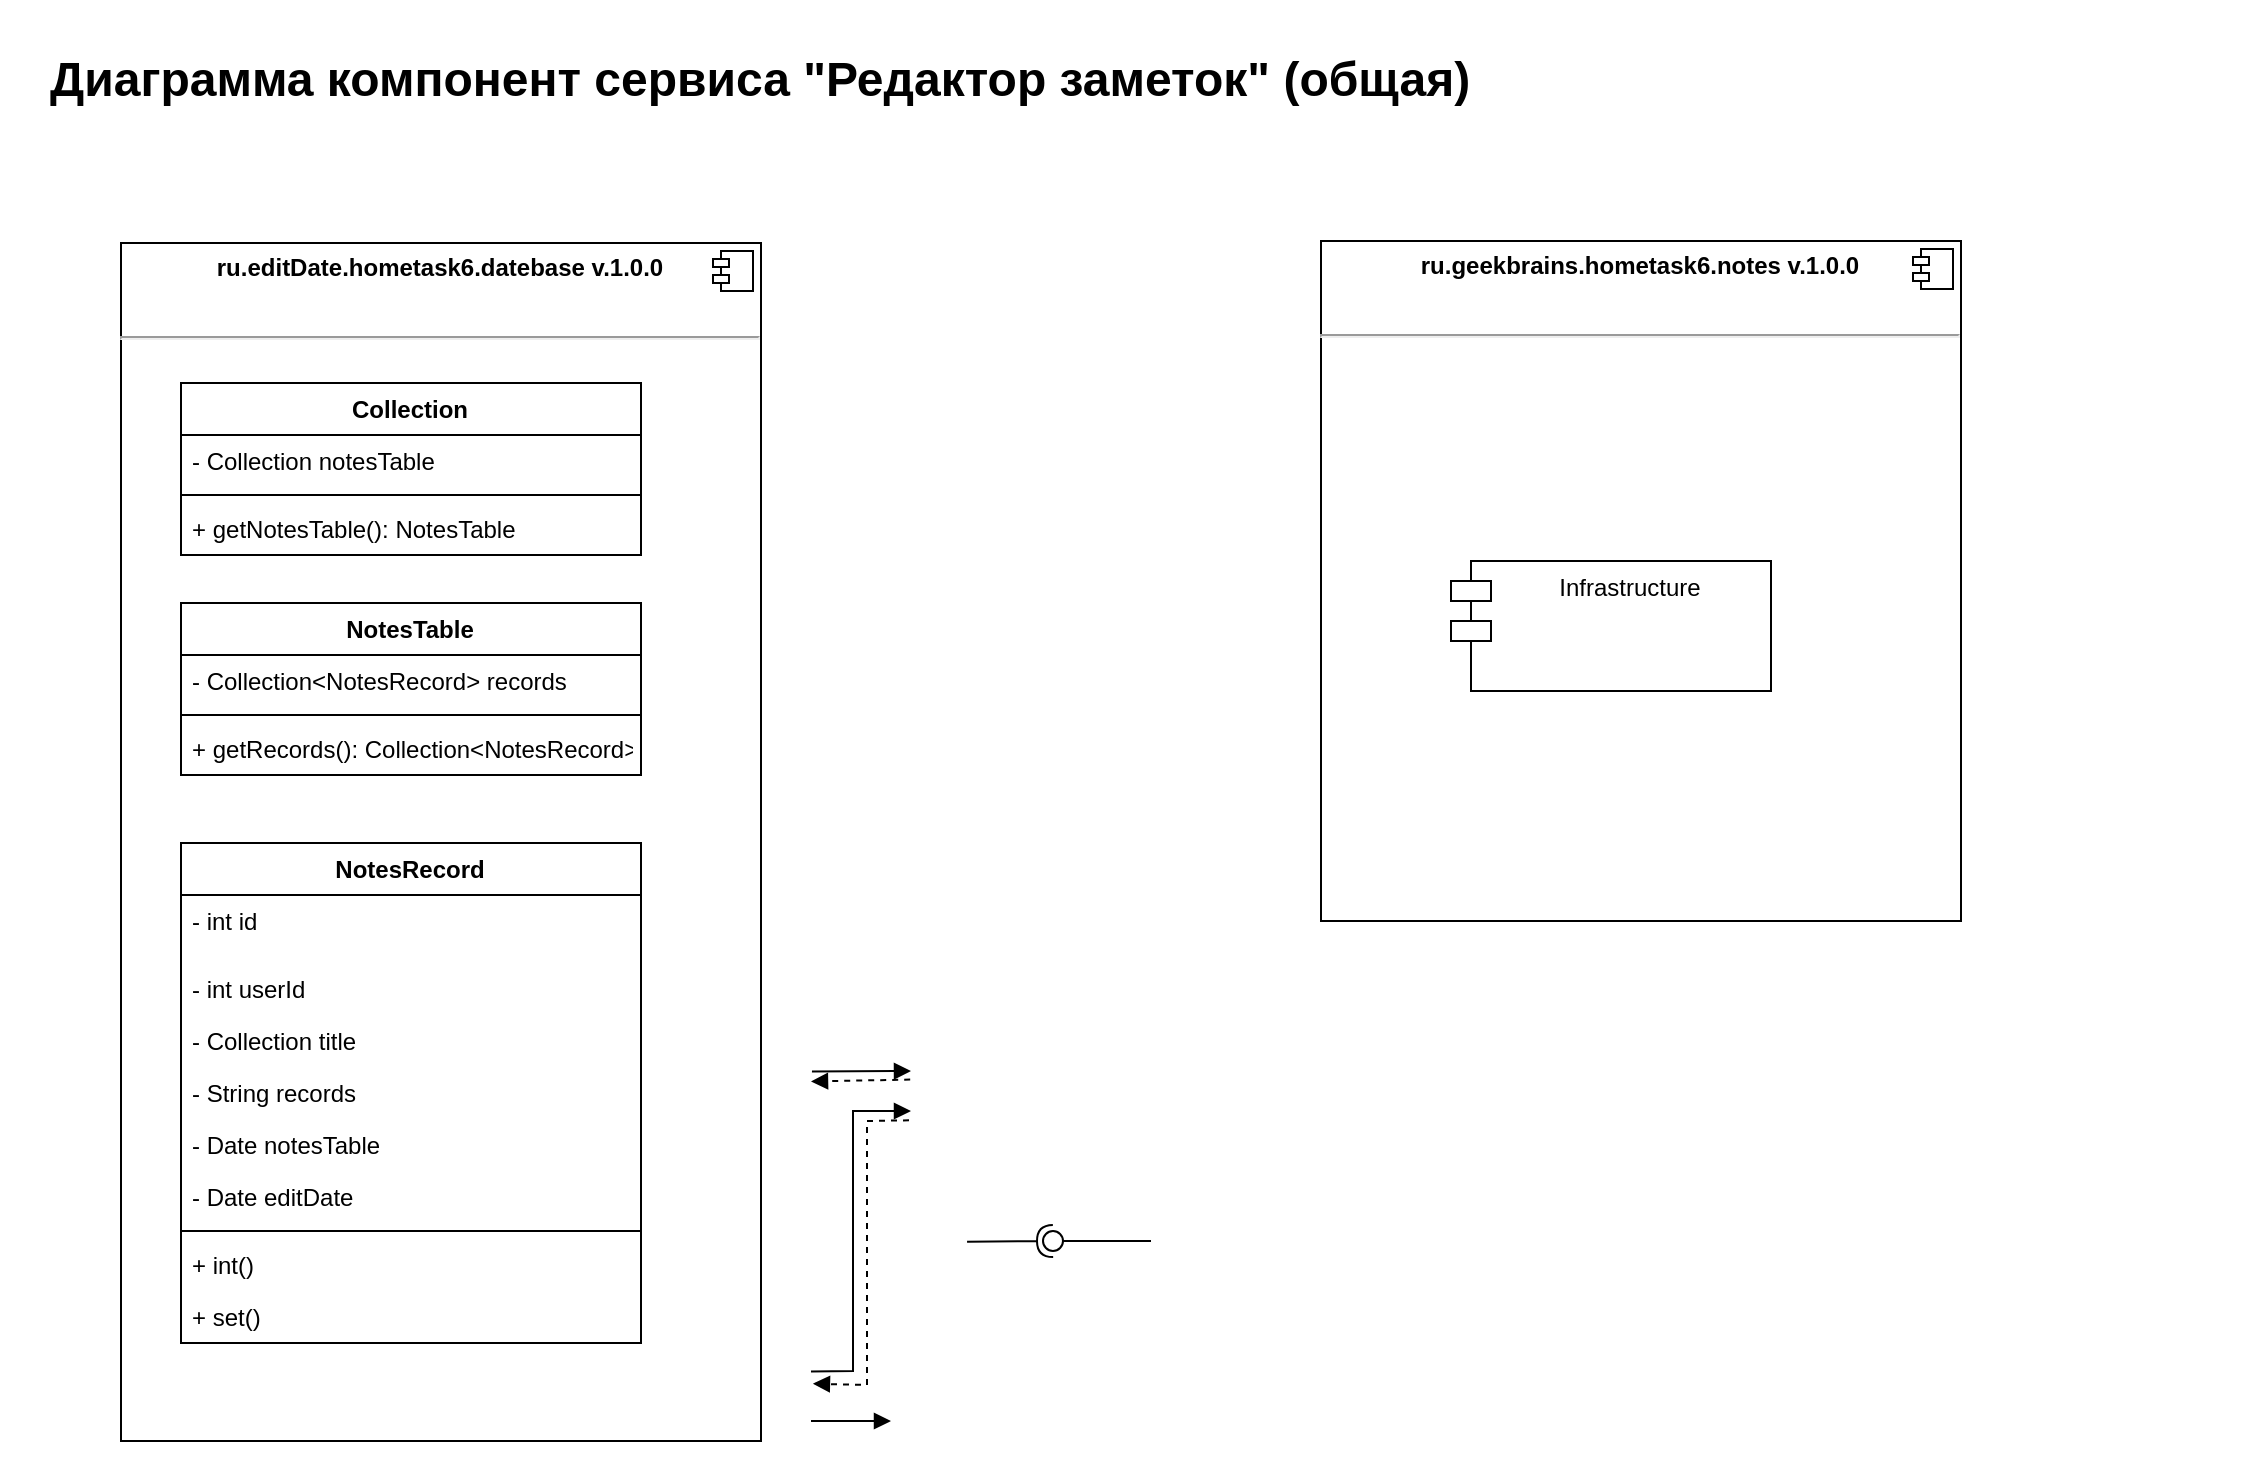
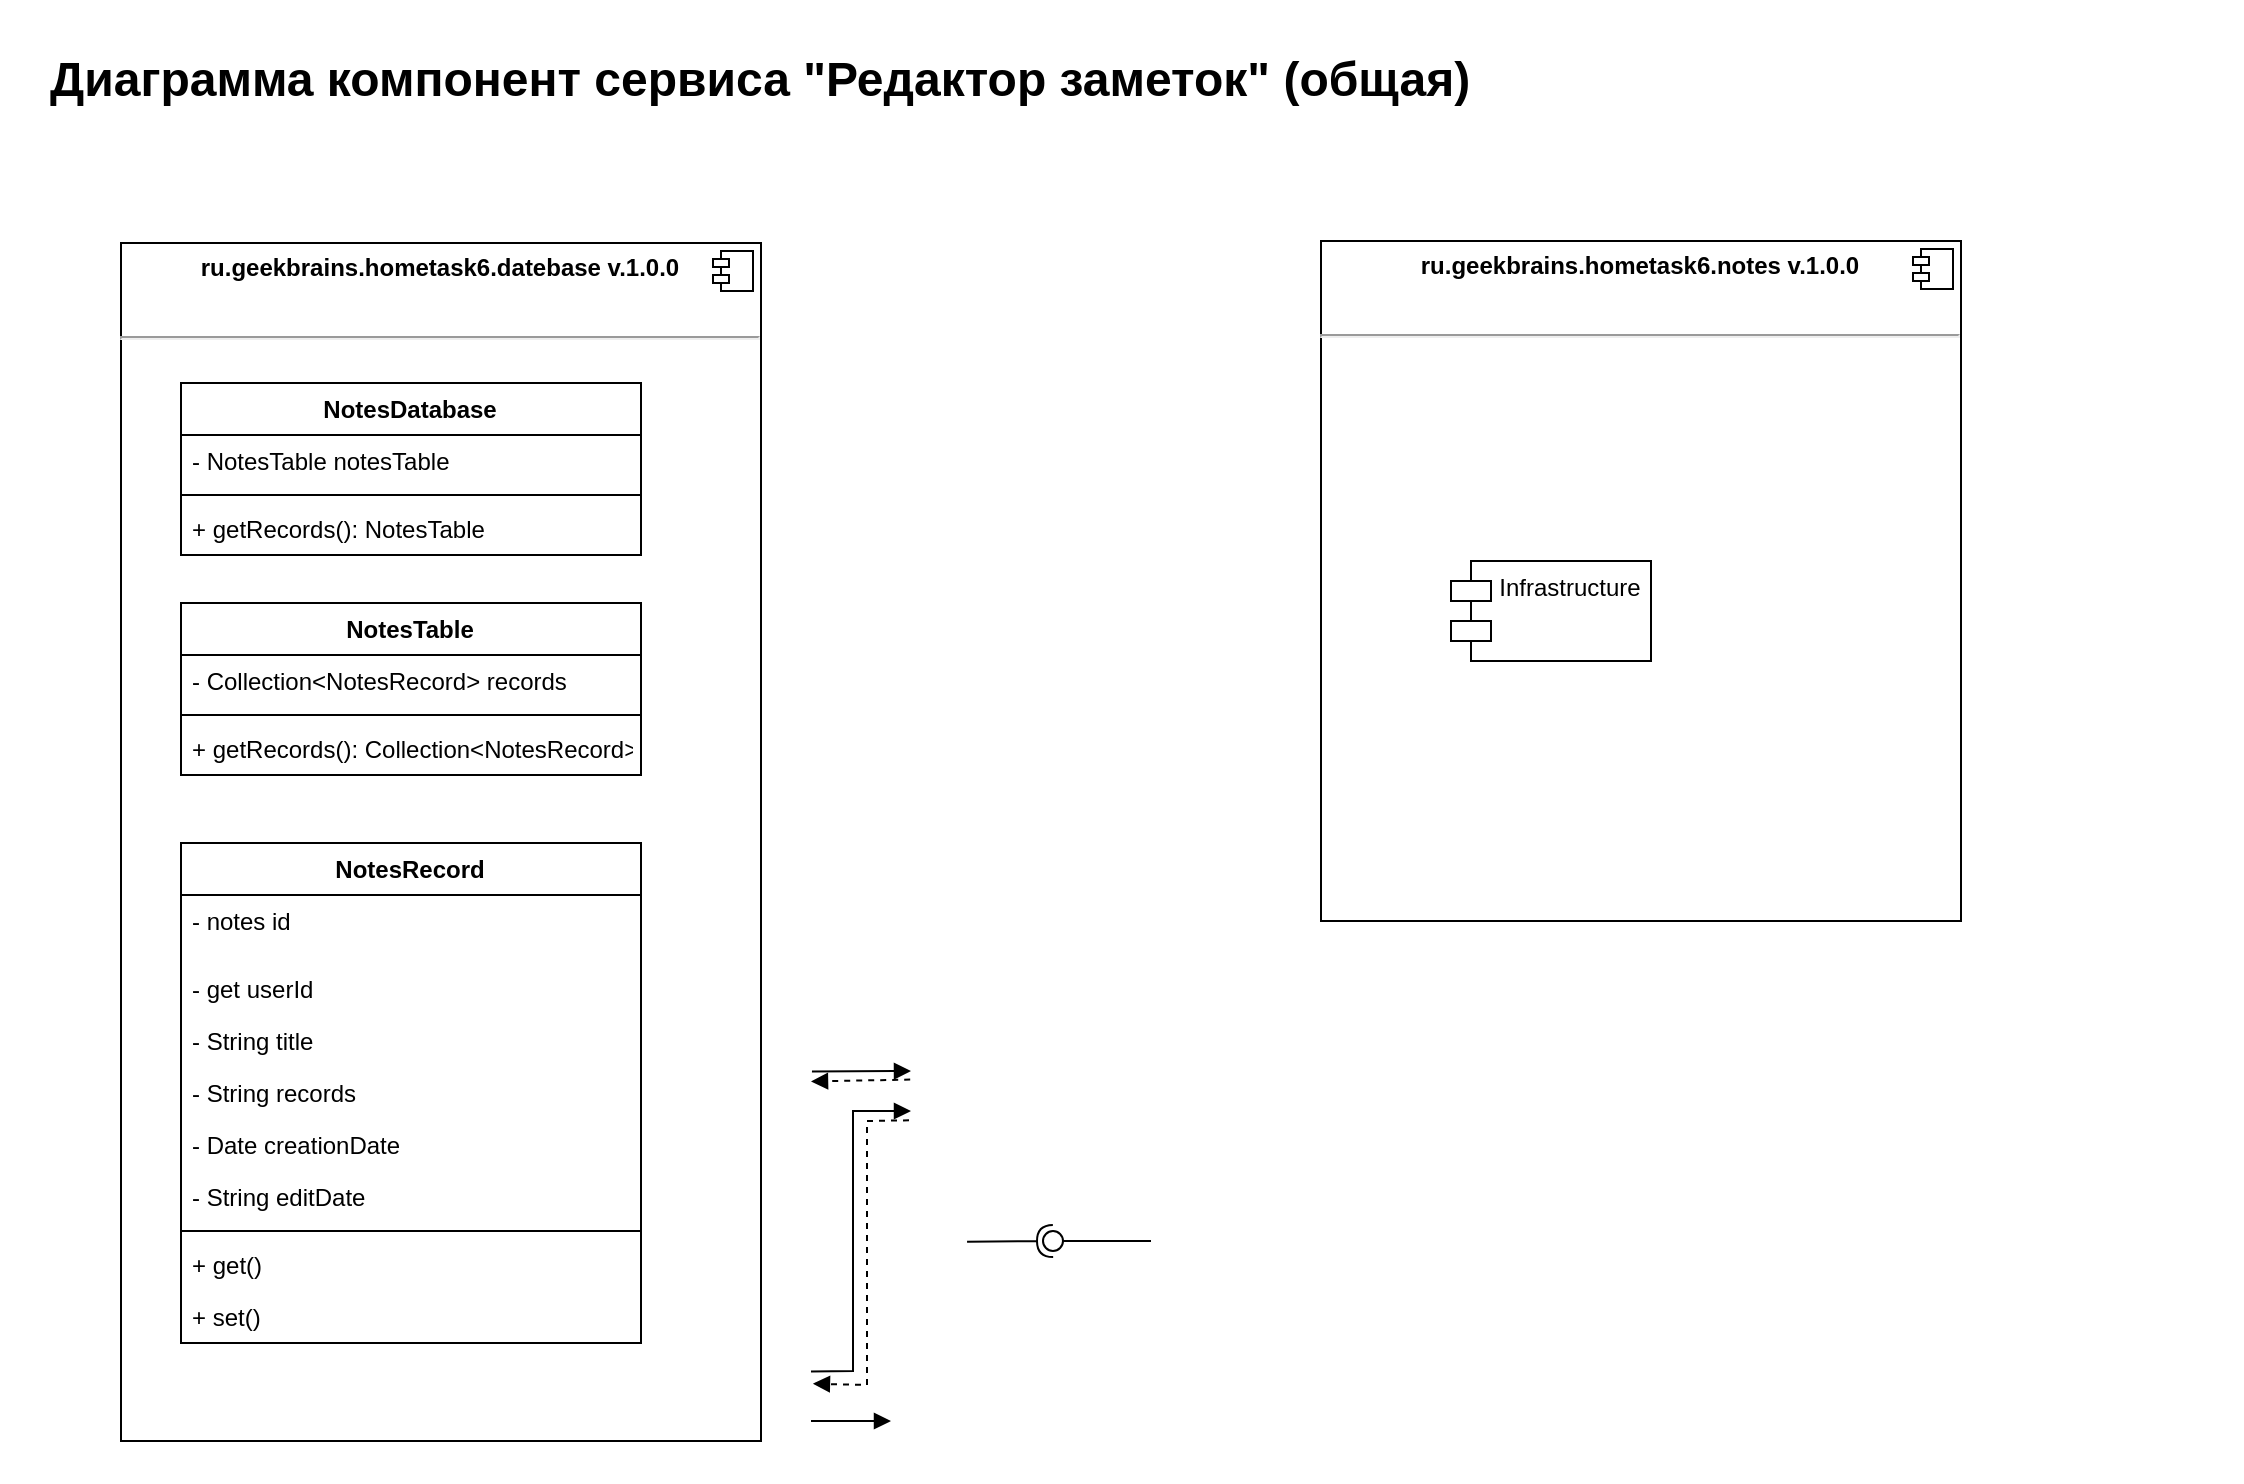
node "ru.editDate.hometask6.datebase v.1.0.0": label "ru.editDate.hometask6.datebase v.1.0.0" -> "ru.geekbrains.hometask6.datebase v.1.0.0"
node "Collection": label "Collection" -> "NotesDatabase"
node "- Collection notesTable": label "- Collection notesTable" -> "- NotesTable notesTable"
node "+ getNotesTable(): NotesTable": label "+ getNotesTable(): NotesTable" -> "+ getRecords(): NotesTable"
node "Infrastructure": size 320x130 -> 200x100
node "- int id": label "- int id" -> "- notes id"
node "- int userId": label "- int userId" -> "- get userId"
node "- Collection title": label "- Collection title" -> "- String title"
node "- Date notesTable": label "- Date notesTable" -> "- Date creationDate"
node "- Date editDate": label "- Date editDate" -> "- String editDate"
node "+ int()": label "+ int()" -> "+ get()"
